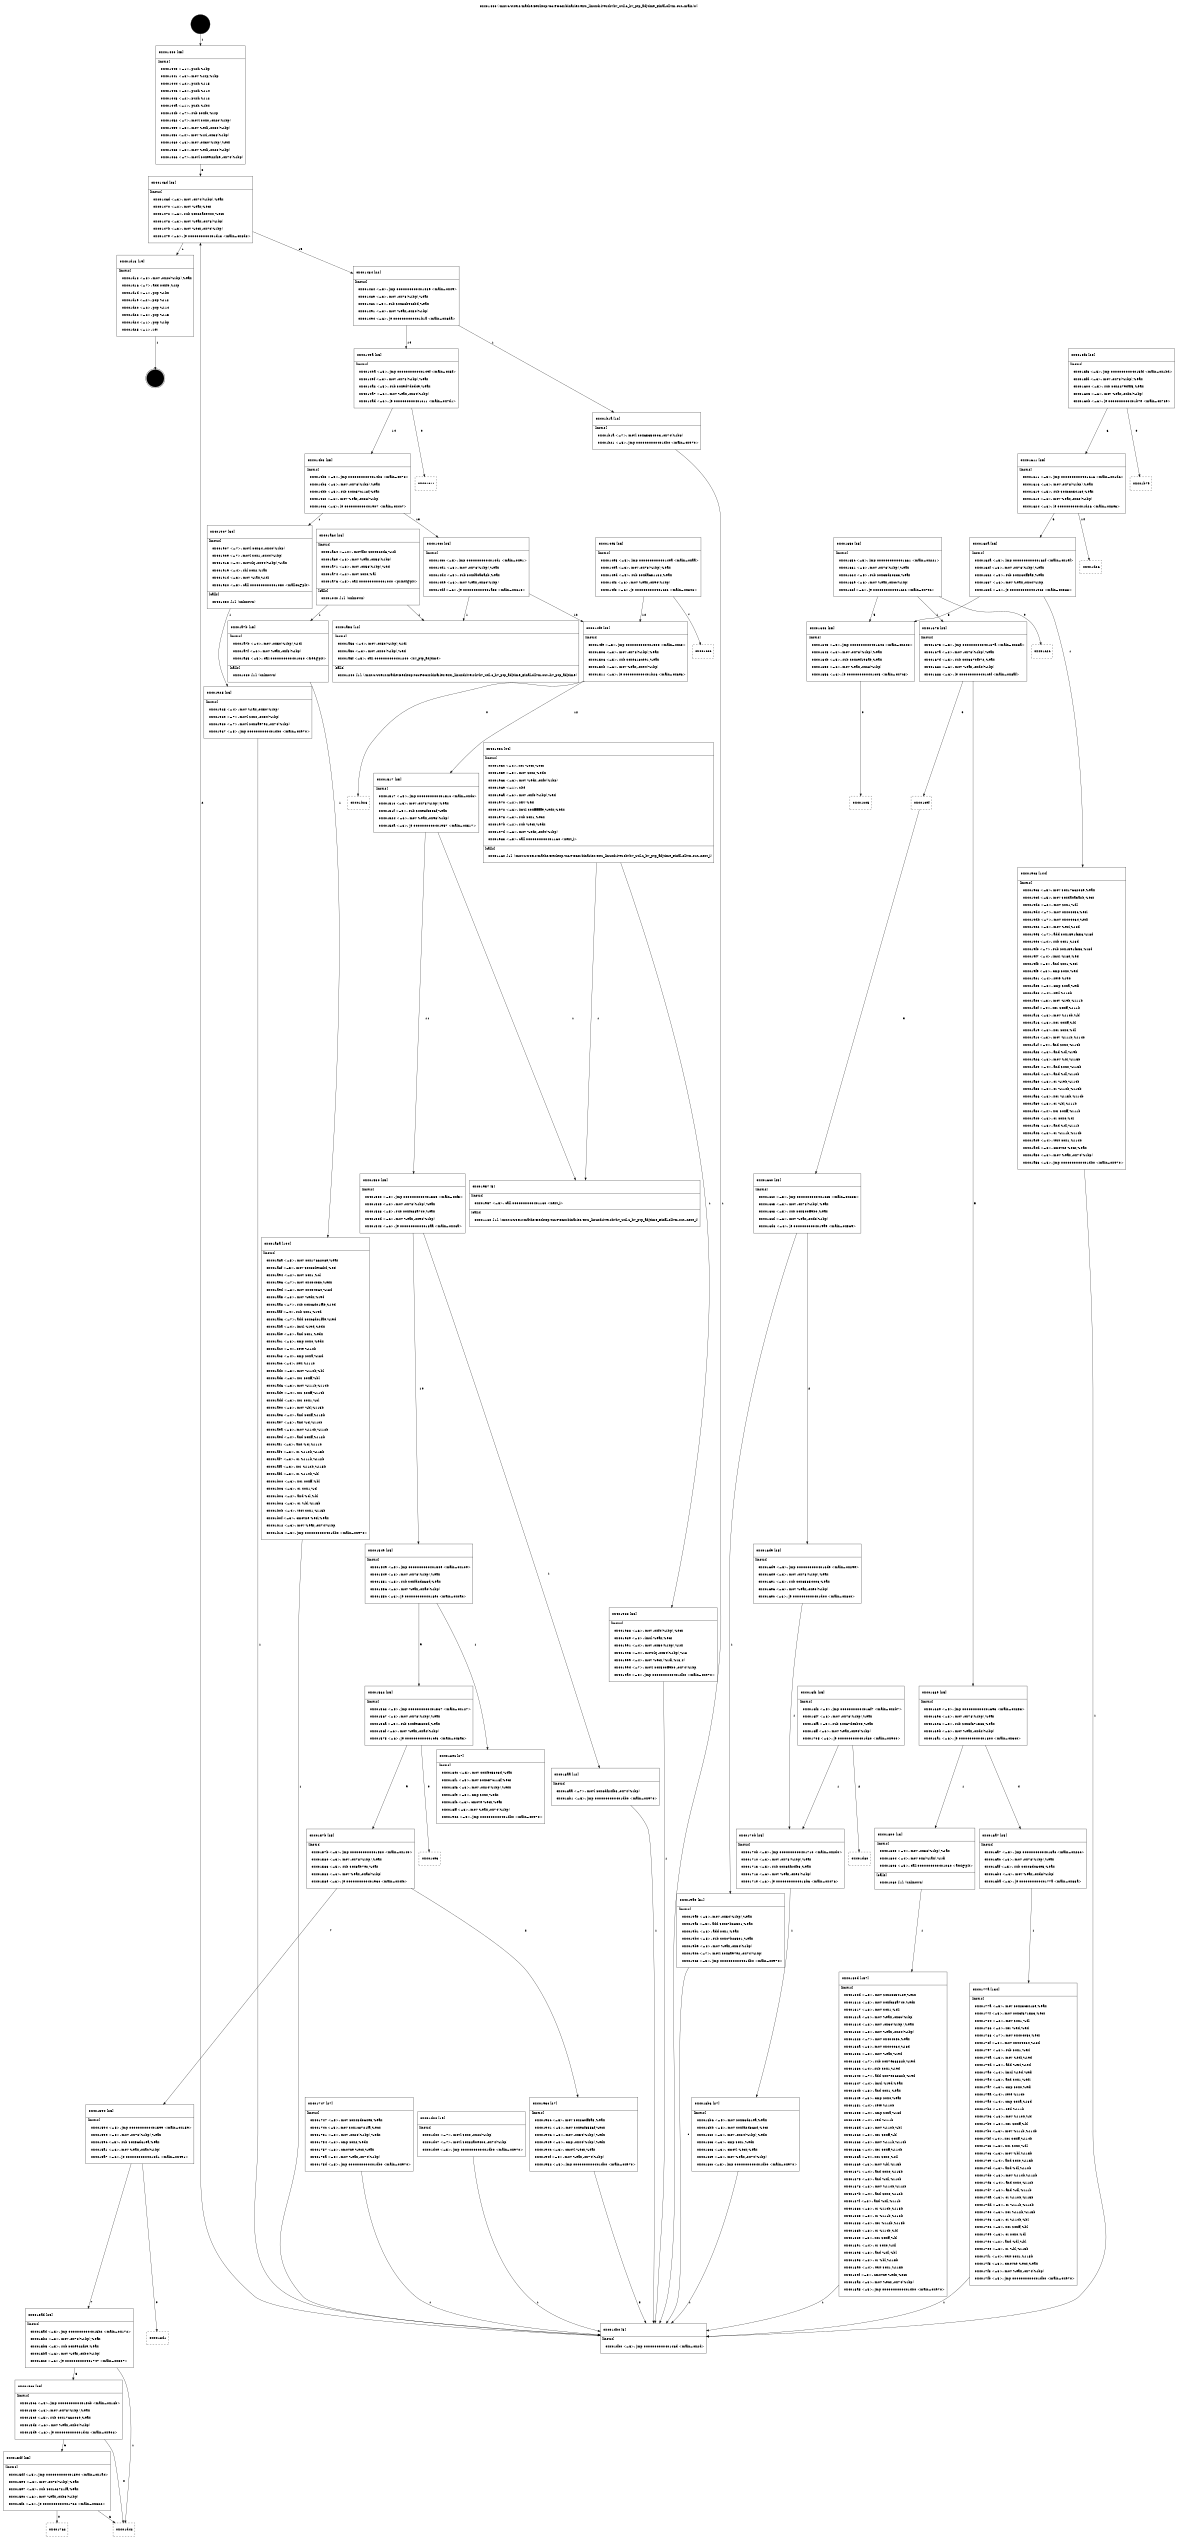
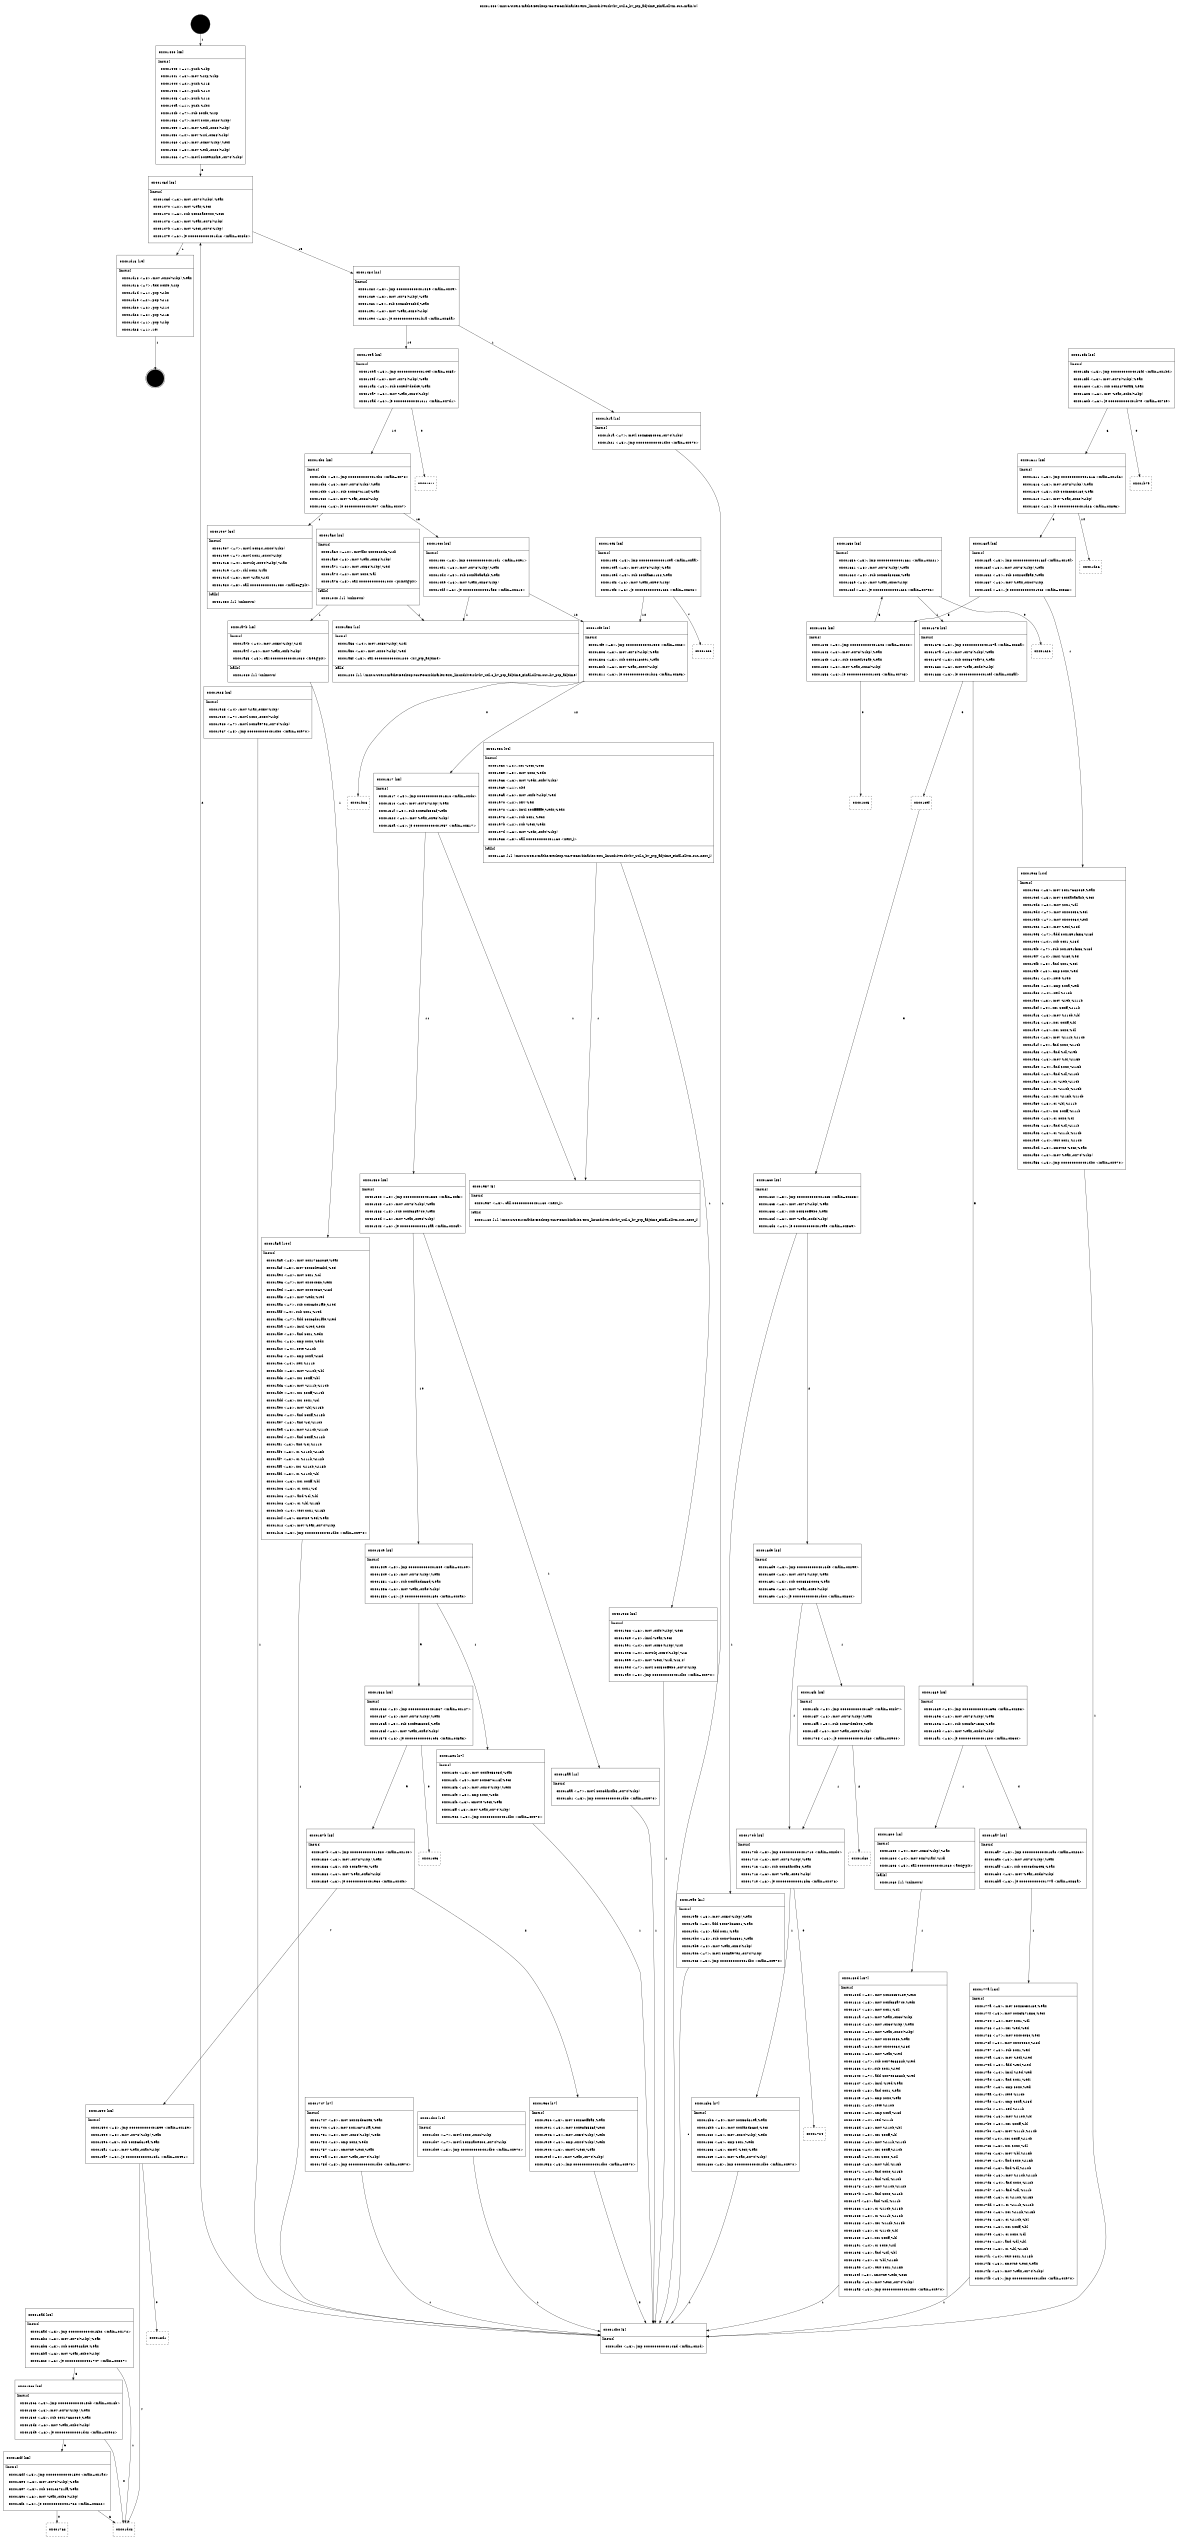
edge "0x40165c [25]" -> "0x401643 [25]": reversed
edge "0x401907 [30]" -> "0x401925 [23]": removed, label "1"
edge "0x4016d9 [25]" -> "0x4016f2 [25]": added, label "1"
edge "0x4018ec [27]" -> "0x401db0 [5]": added, label "1"
node "0x401724": added
edge "0x401594 [25]" -> "0x4015ad [25]": now "0x401594 [25]" -> "0x401d42"
